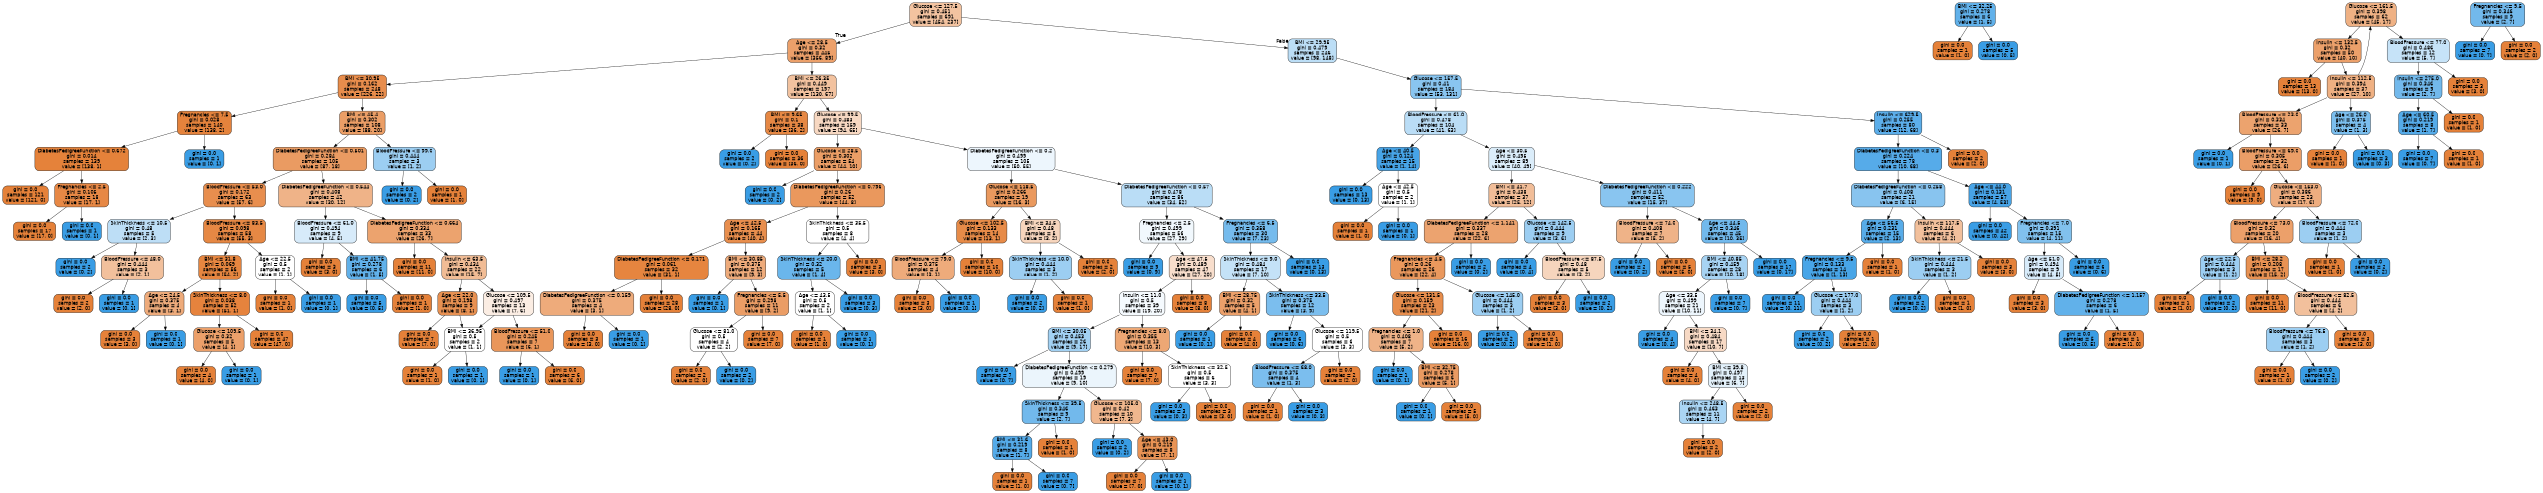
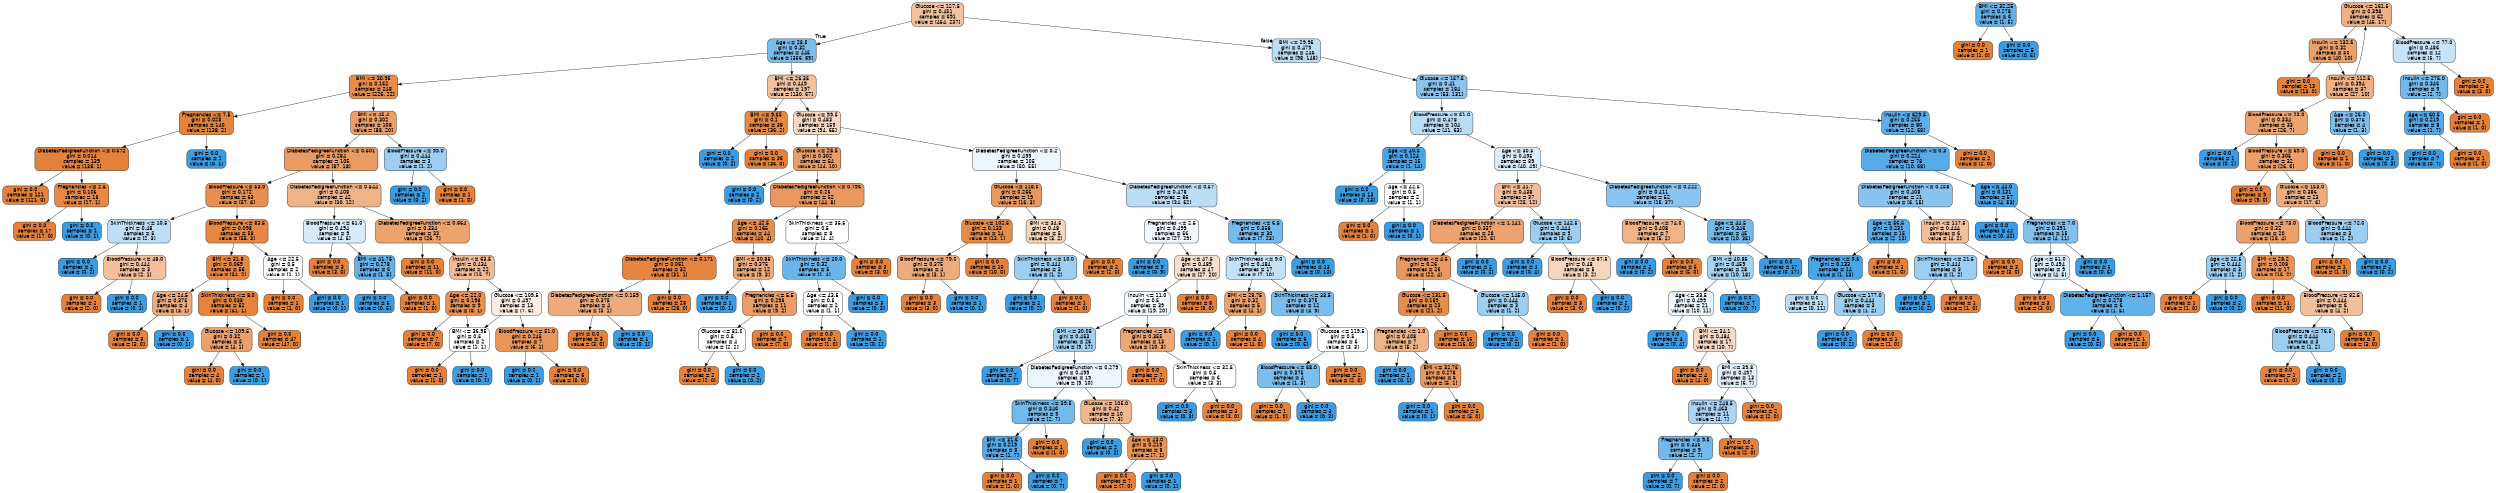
node "Age <= 28.5 gini = 0.32 samples = 445 value = [356, 89]": fillcolor #eca06a -> #7bbeee
node "gini = 0.0 samples = 11 value = [0, 11]": fillcolor #399de5 -> #baddf6
edge "Insulin <= 248.5 gini = 0.463 samples = 11 value = [4, 7]" -> "Pregnancies <= 9.5 gini = 0.346 samples = 9 value = [2, 7]": added
